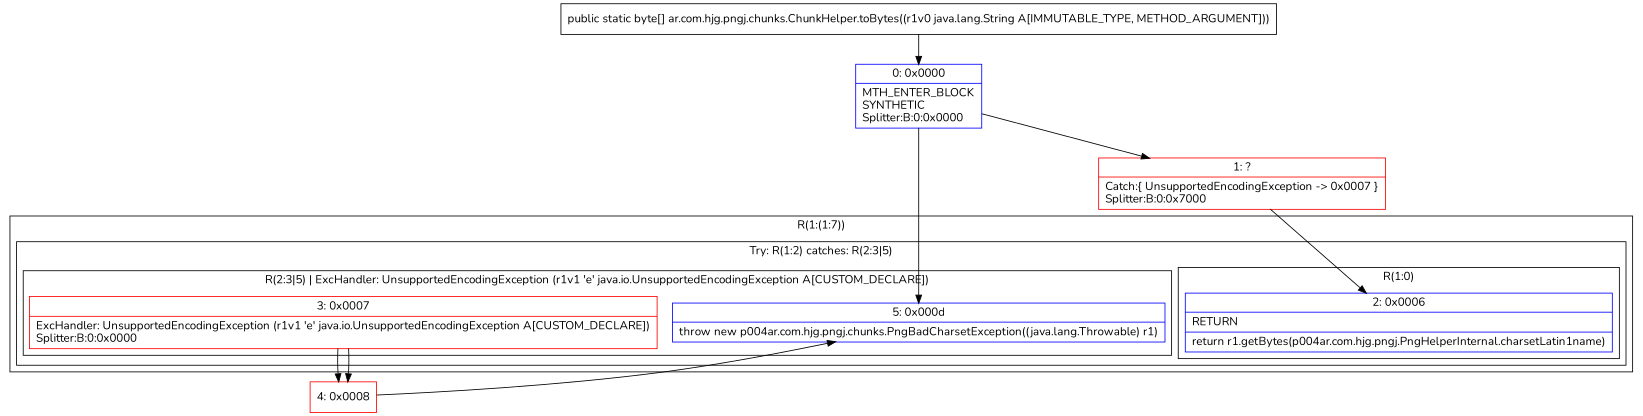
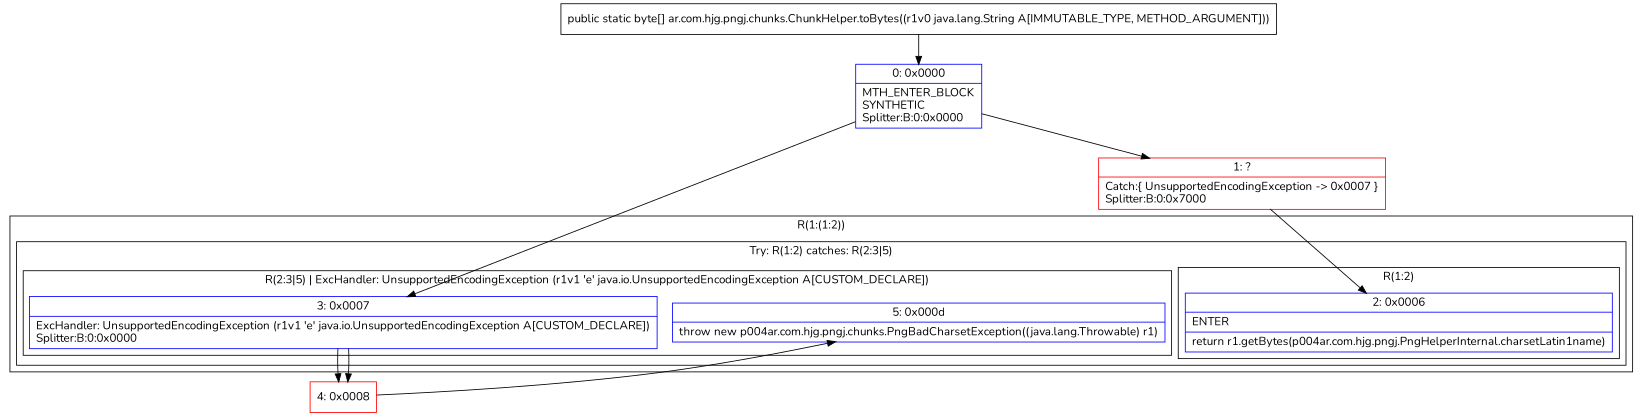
edge "0: 0x0000" -> "5: 0x000d": now "0: 0x0000" -> "3: 0x0007"
cluster "R(1:(1:7))": label "R(1:(1:7))" -> "R(1:(1:2))"
cluster "R(1:0)": label "R(1:0)" -> "R(1:2)"
node "2: 0x0006": text "RETURN" -> "ENTER"
node "3: 0x0007": color red -> blue
